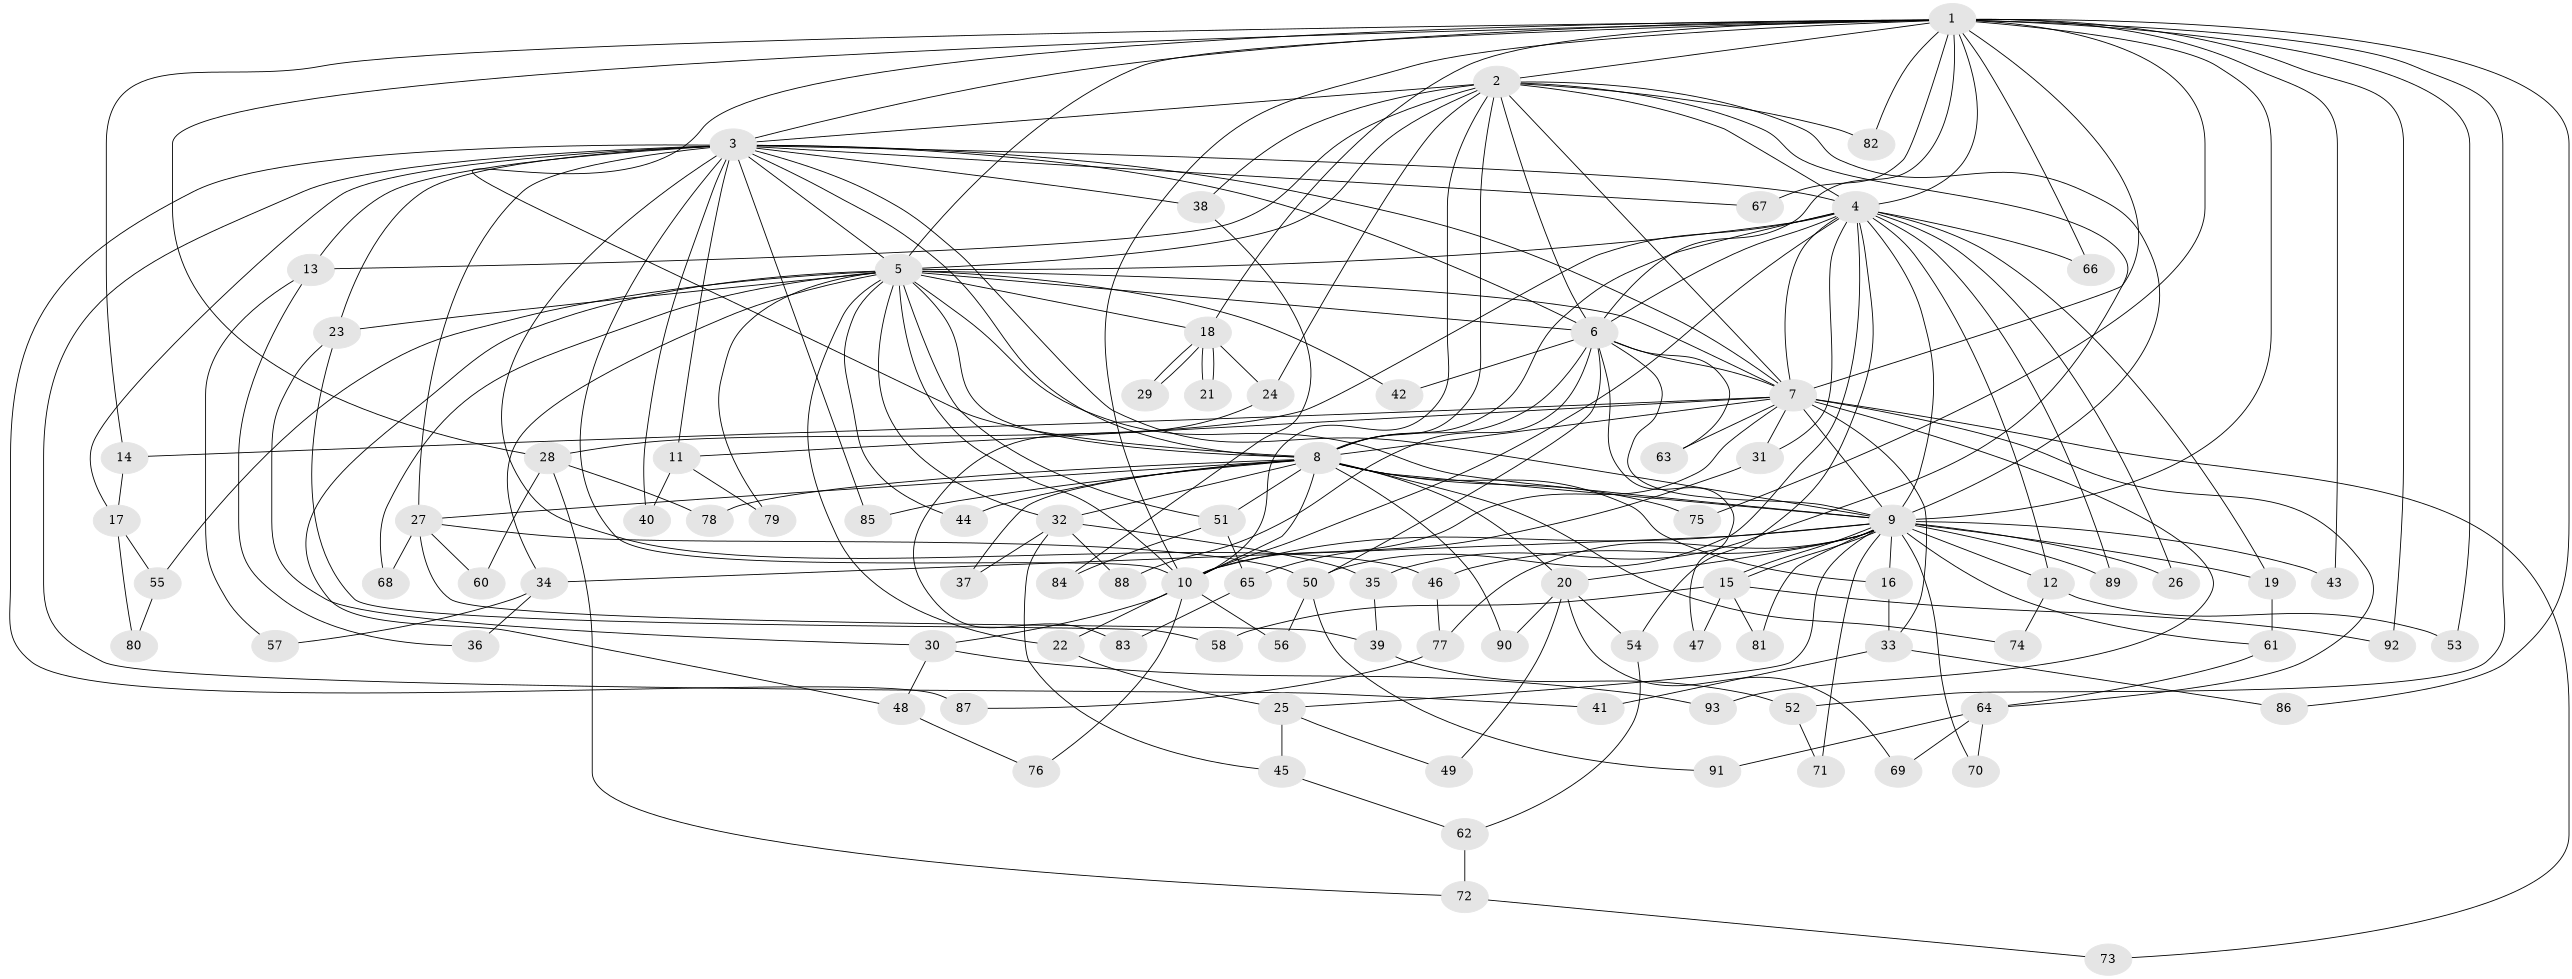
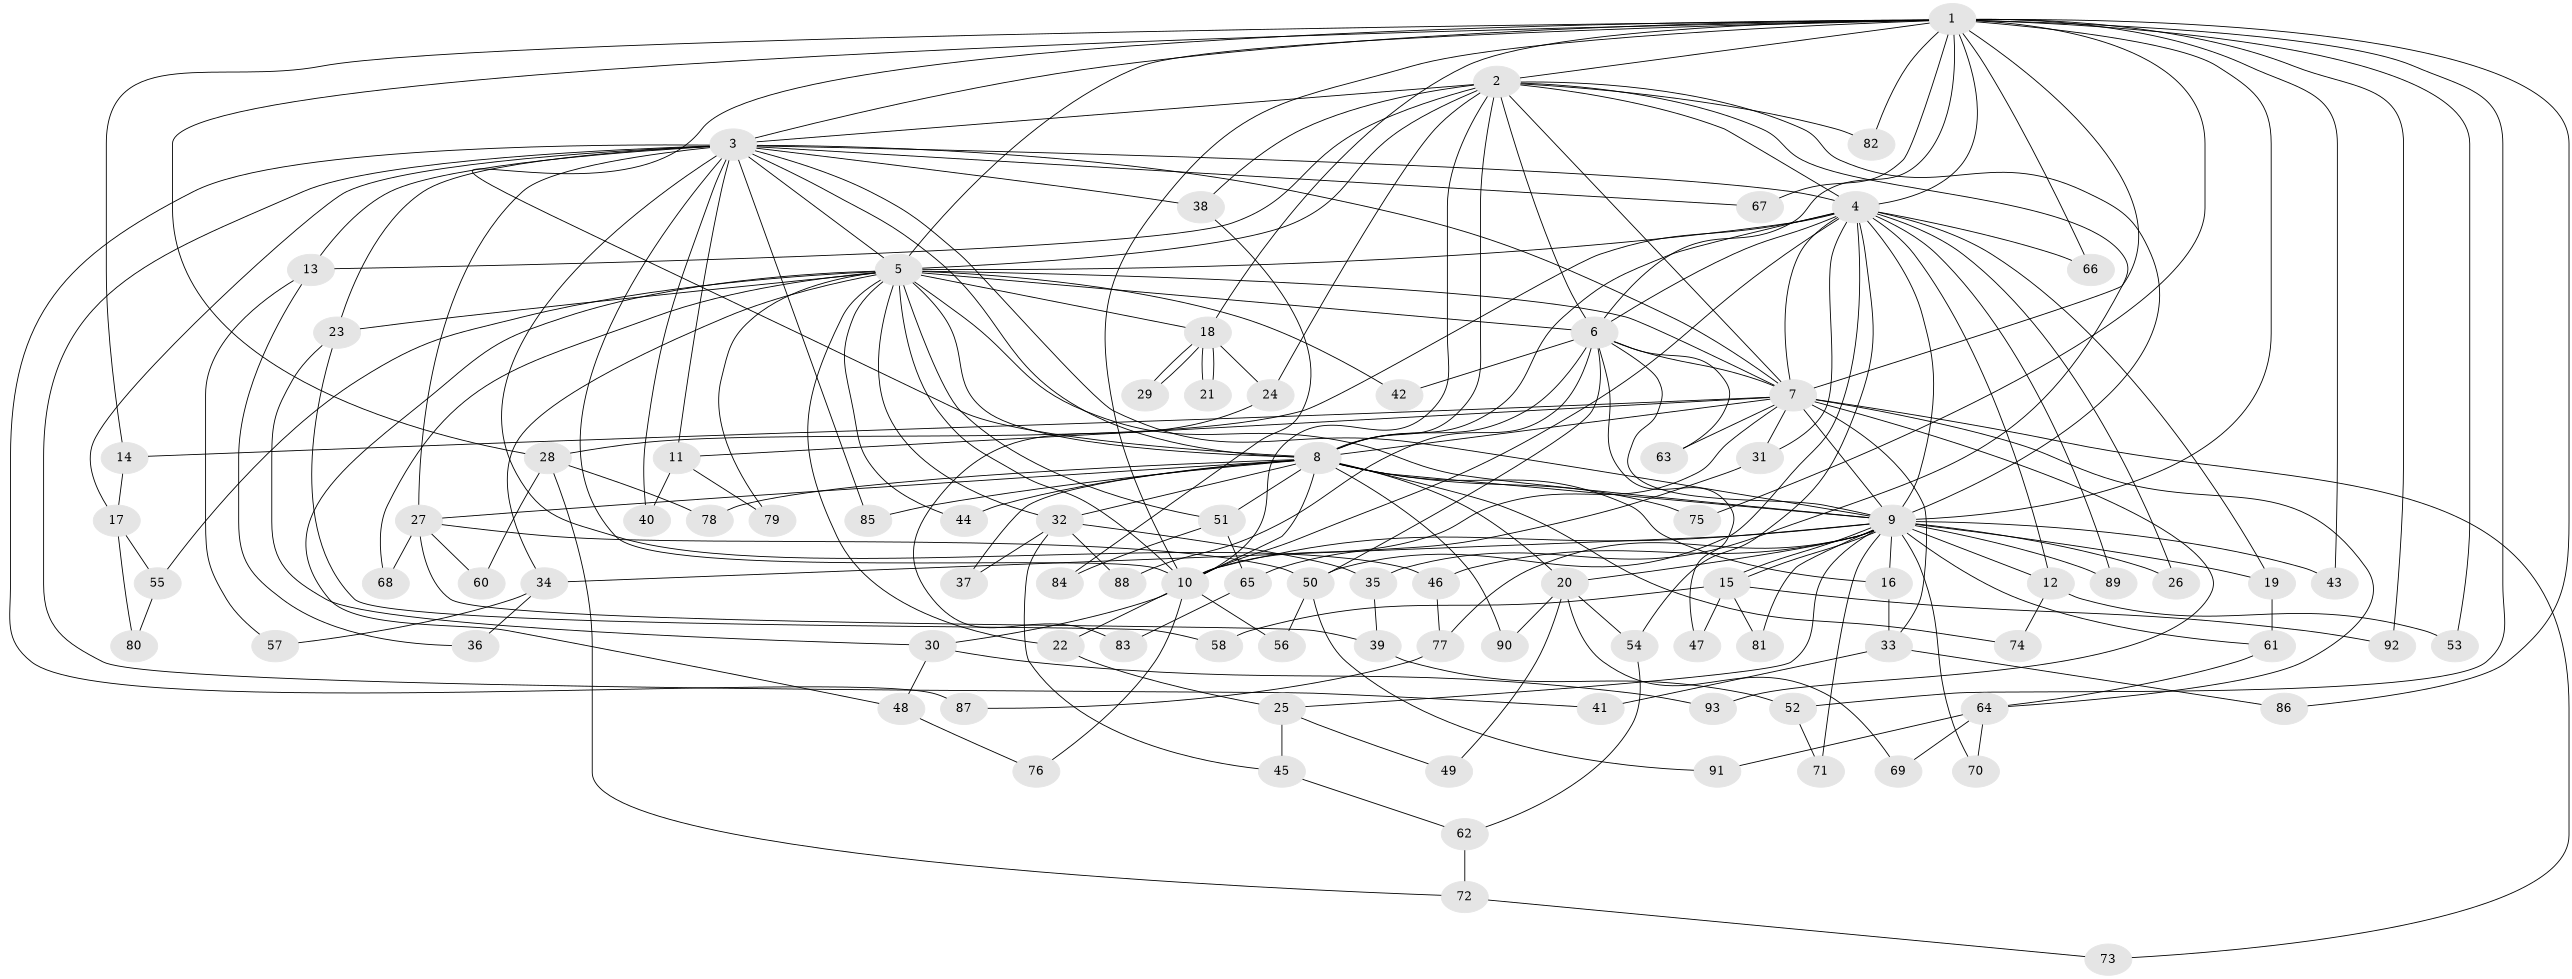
edge "3" -- "6": removed
